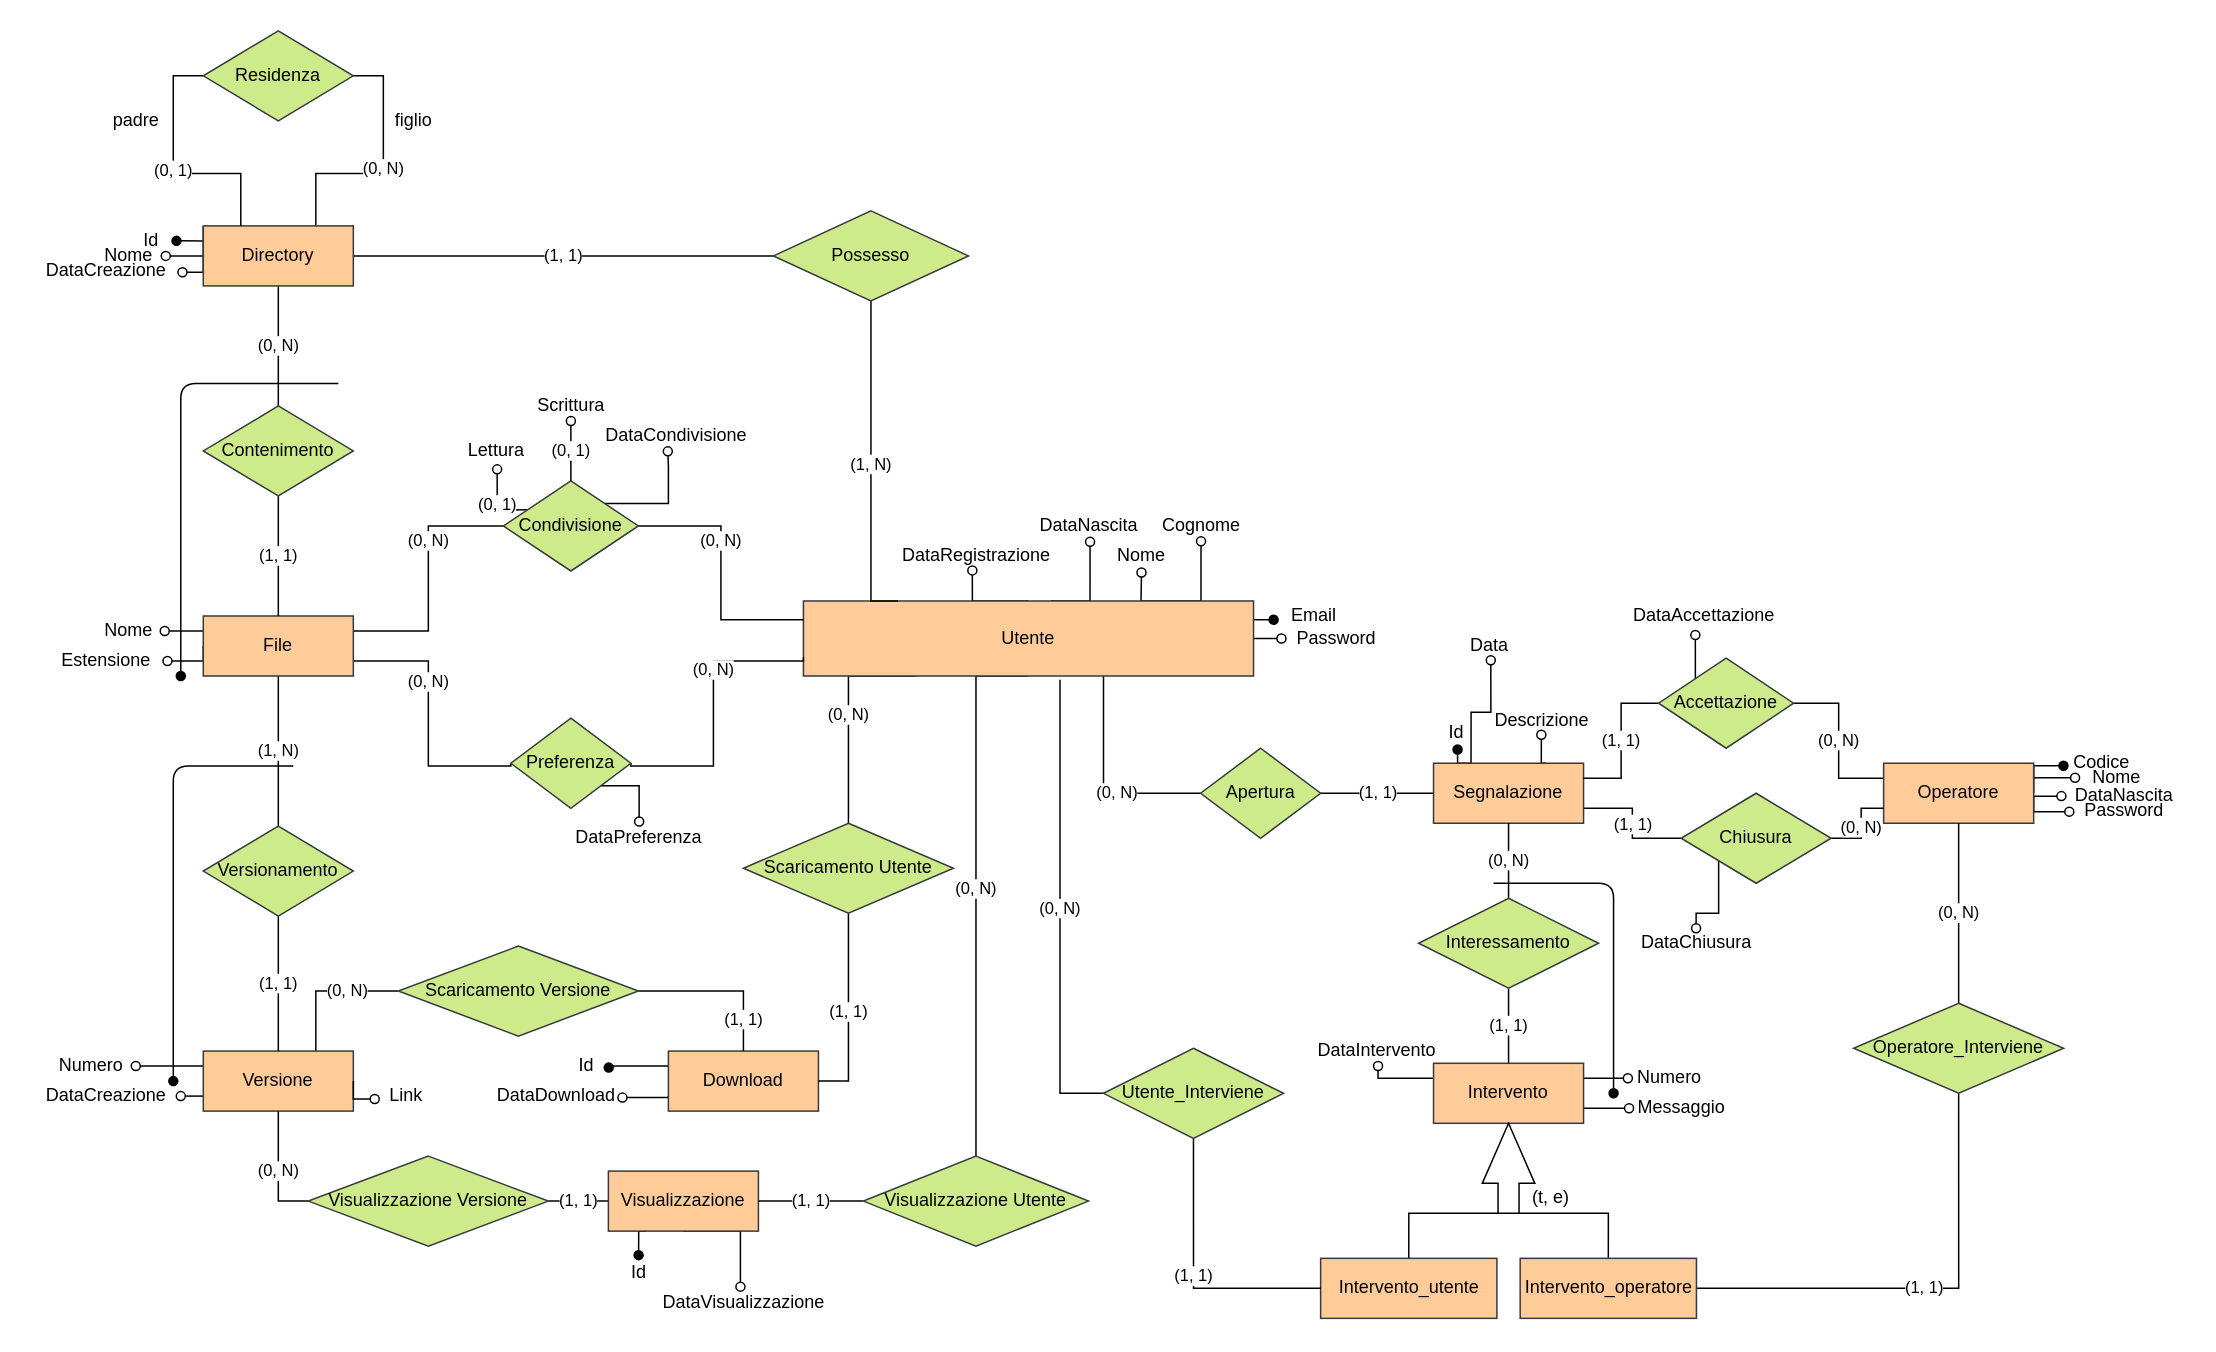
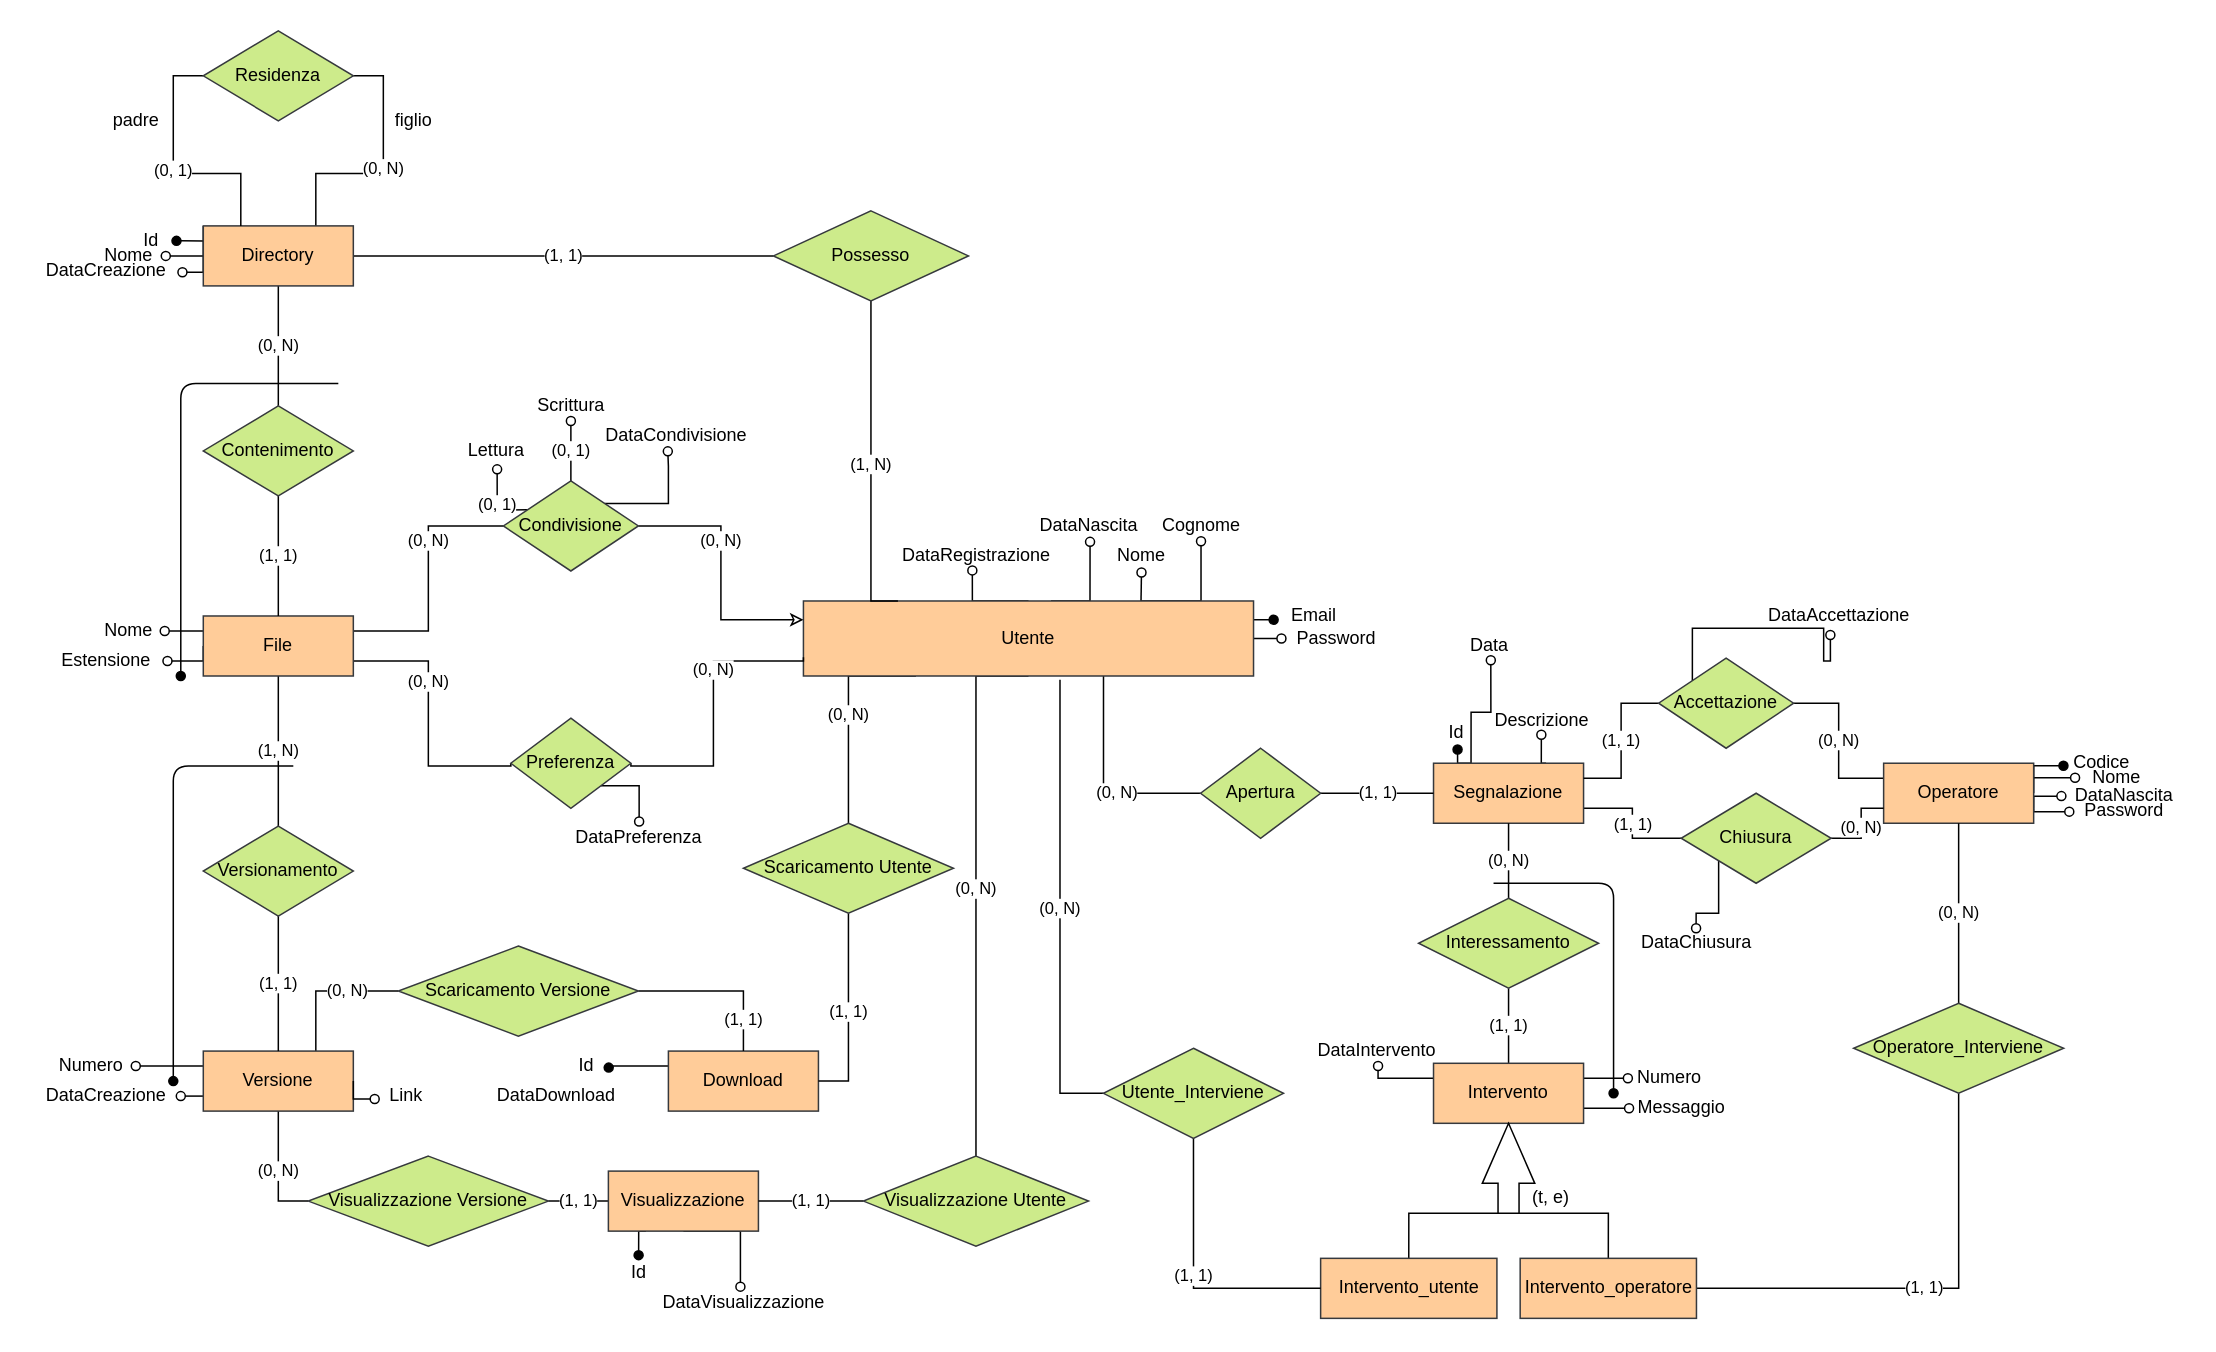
node "DataAccettazione": moved (1703, 616) -> (1838, 616)
edge "Condivisione" -- "Utente": arrowhead none -> classic
edge "Download" -> "DataDownload": removed
